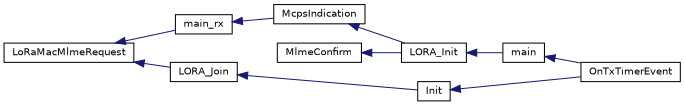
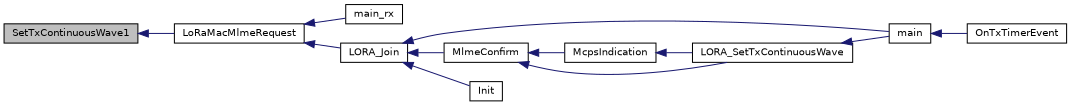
edge "McpsIndication" -> "main_rx": now "McpsIndication" -> "MlmeConfirm"
edge "main" -> "LORA_Join": added
node "SetTxContinuousWave1": added
edge "MlmeConfirm" -> "LORA_Join": added
node "LORA_Init": label "LORA_Init" -> "LORA_SetTxContinuousWave"
edge "OnTxTimerEvent" -> "Init": removed
